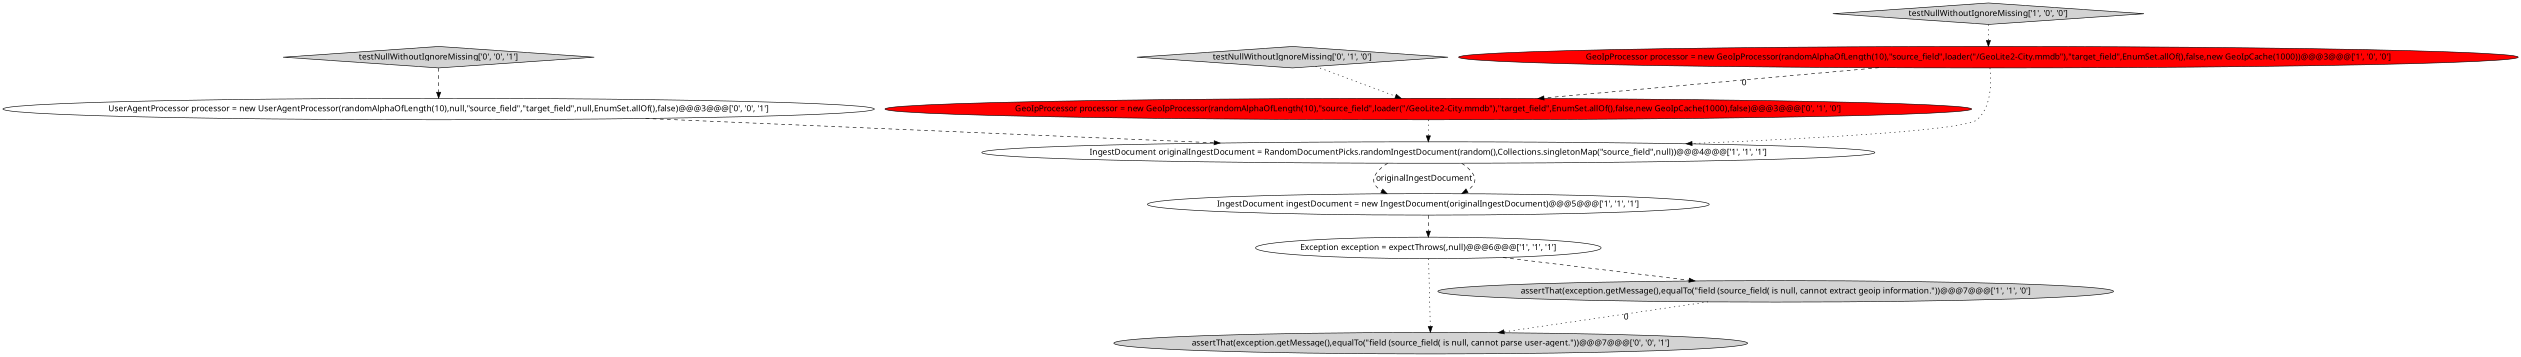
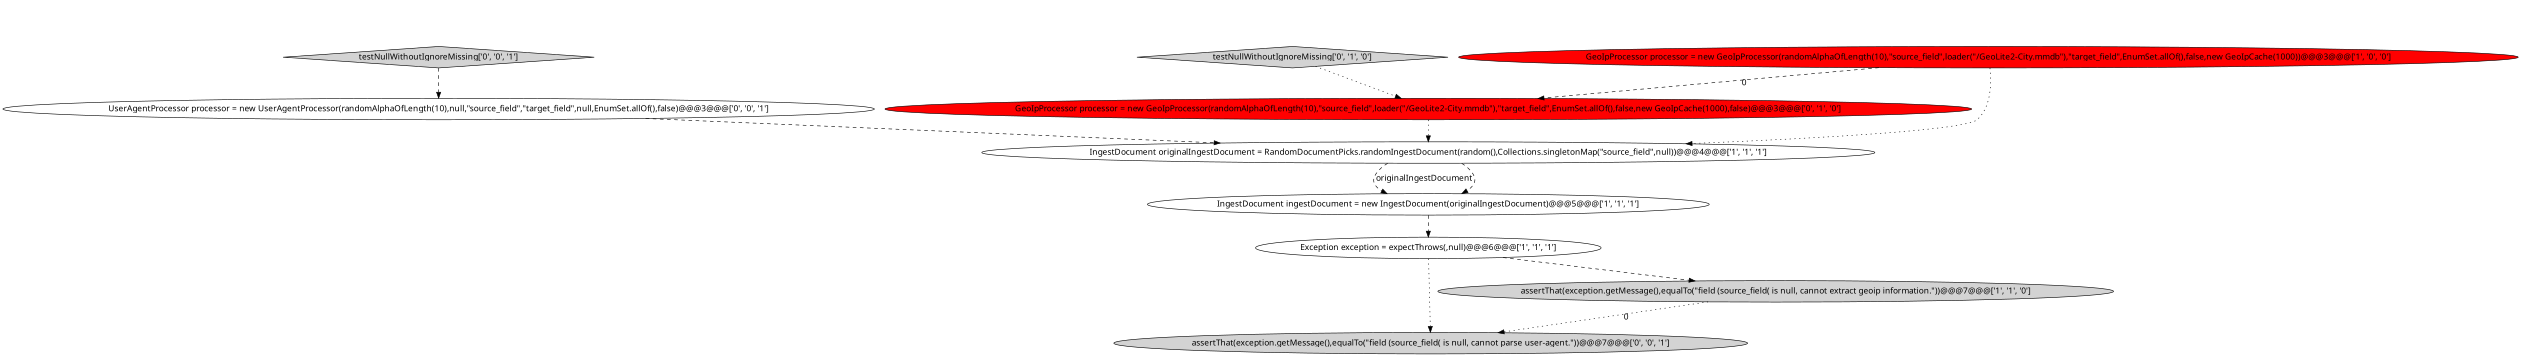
node "testNullWithoutIgnoreMissing['1', '0', '0']": removed
